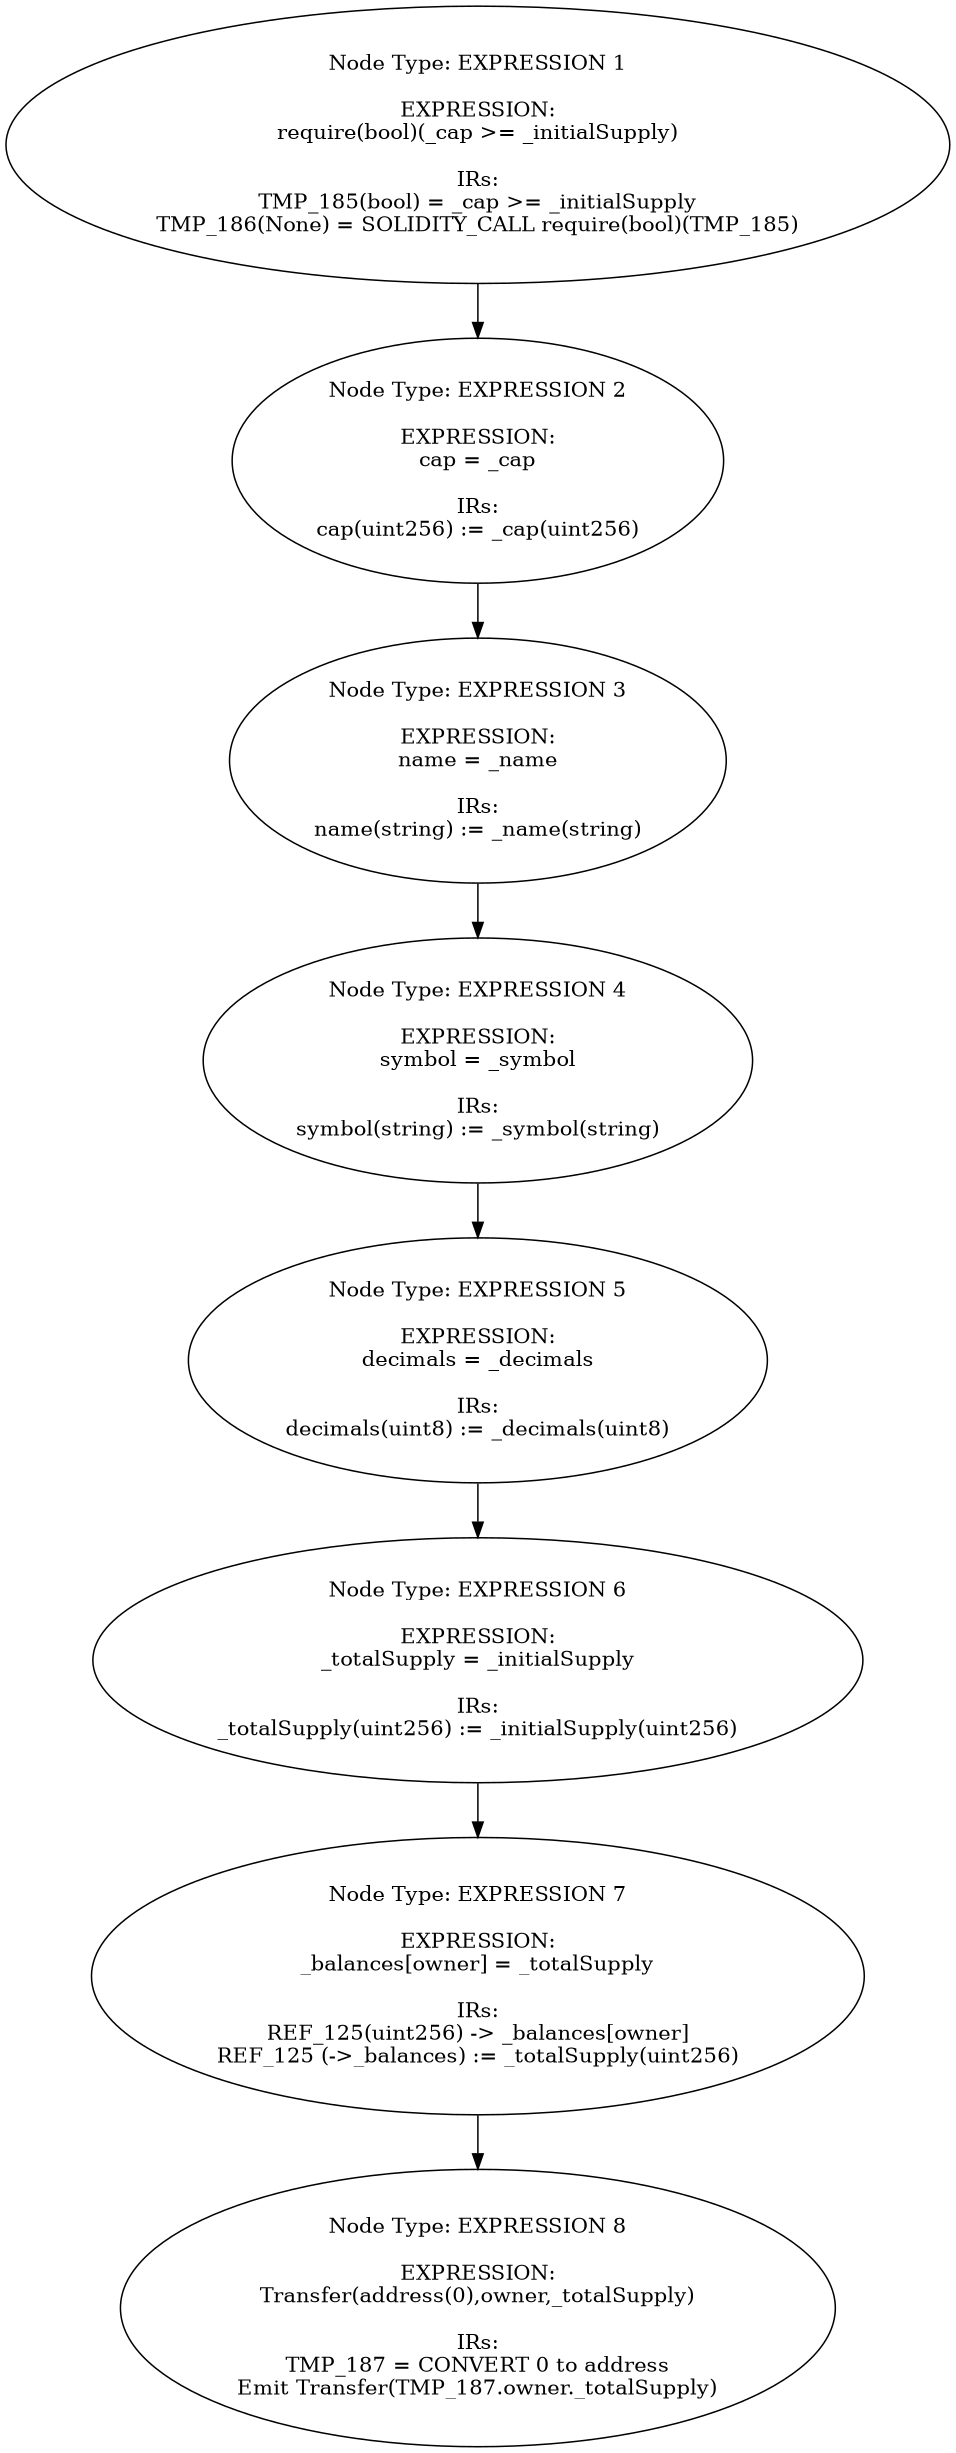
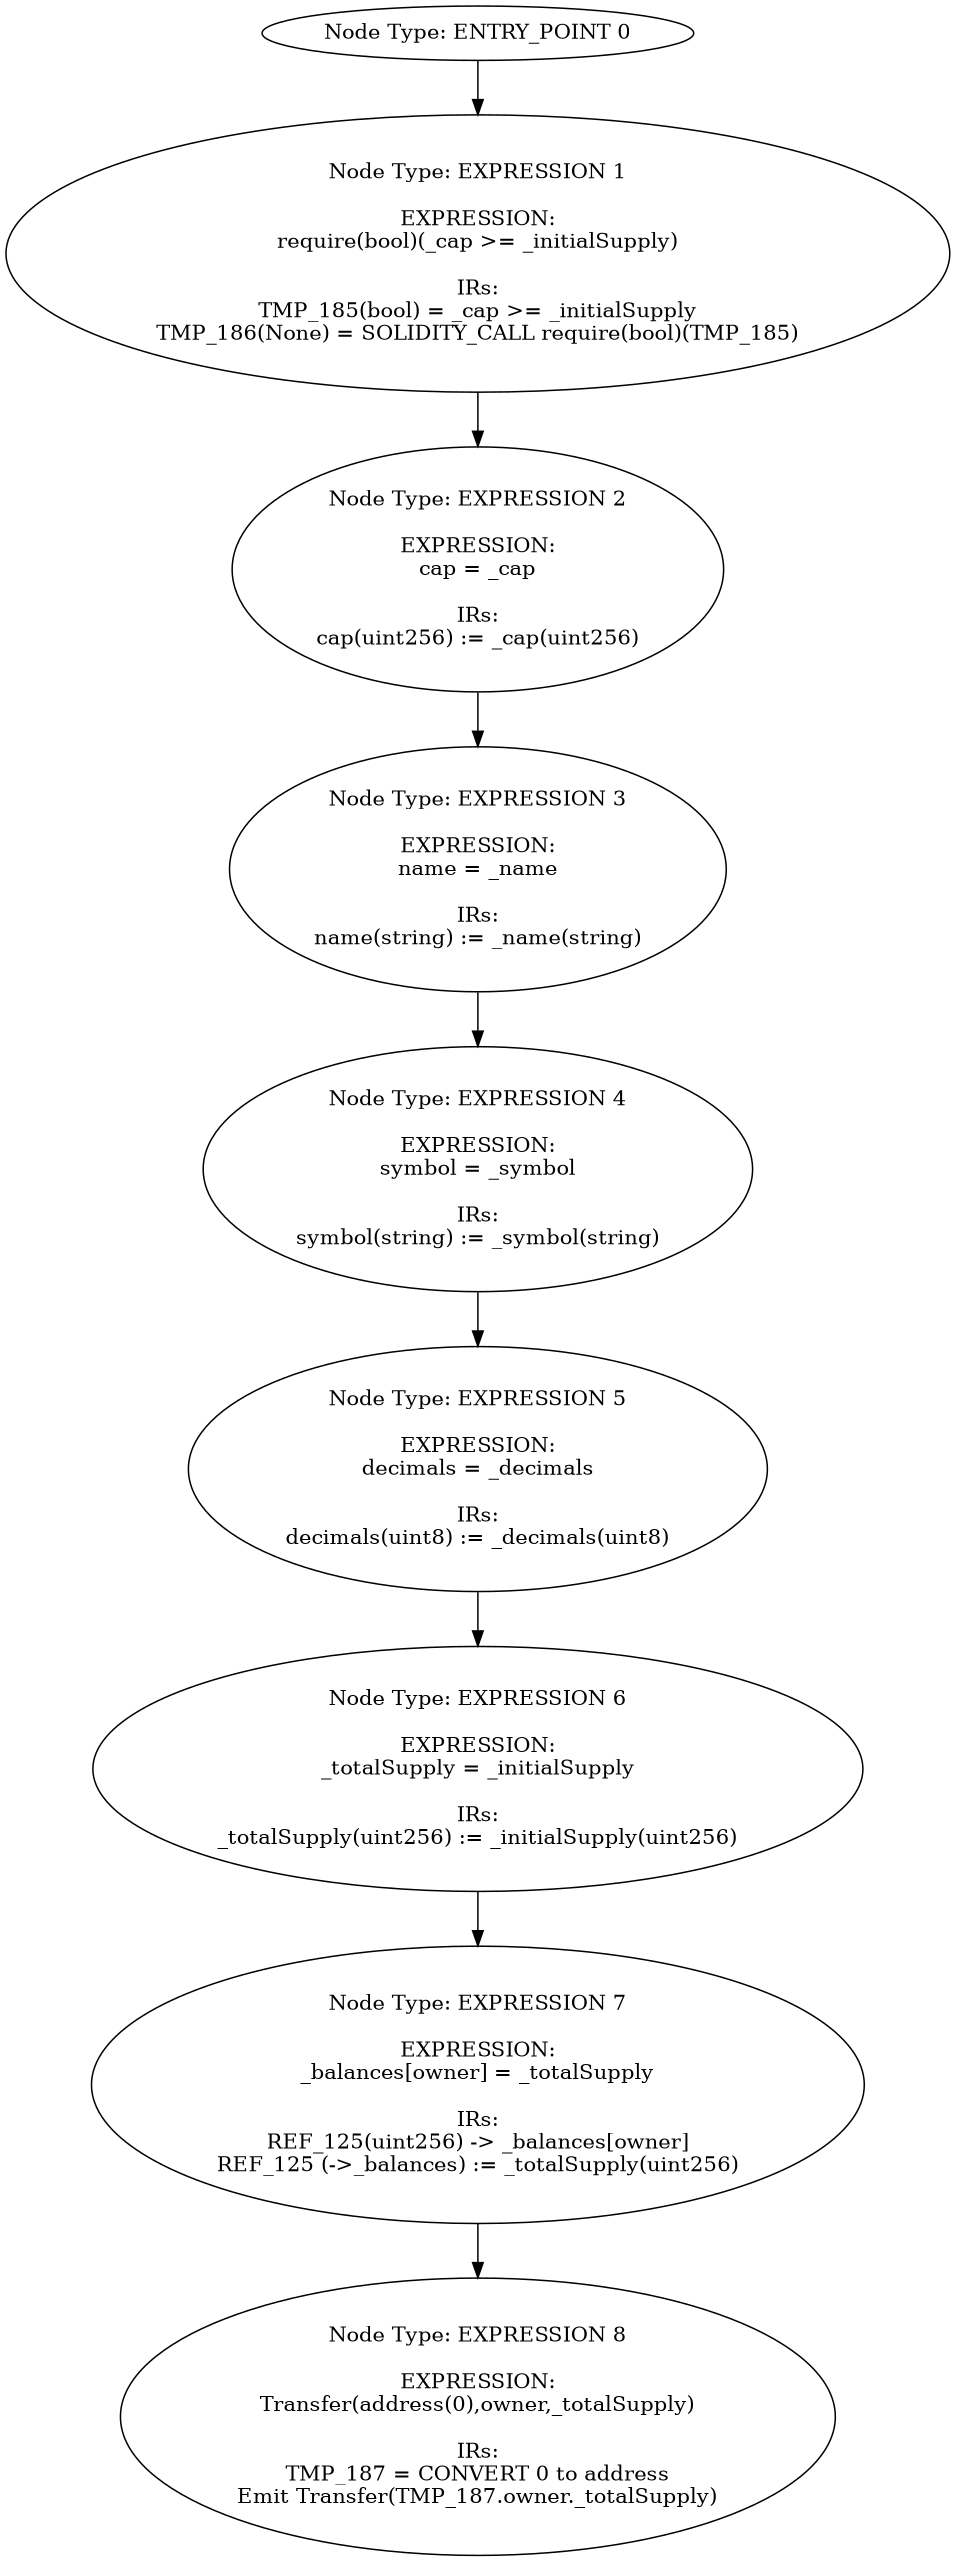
node "Node Type: ENTRY_POINT 0": added
